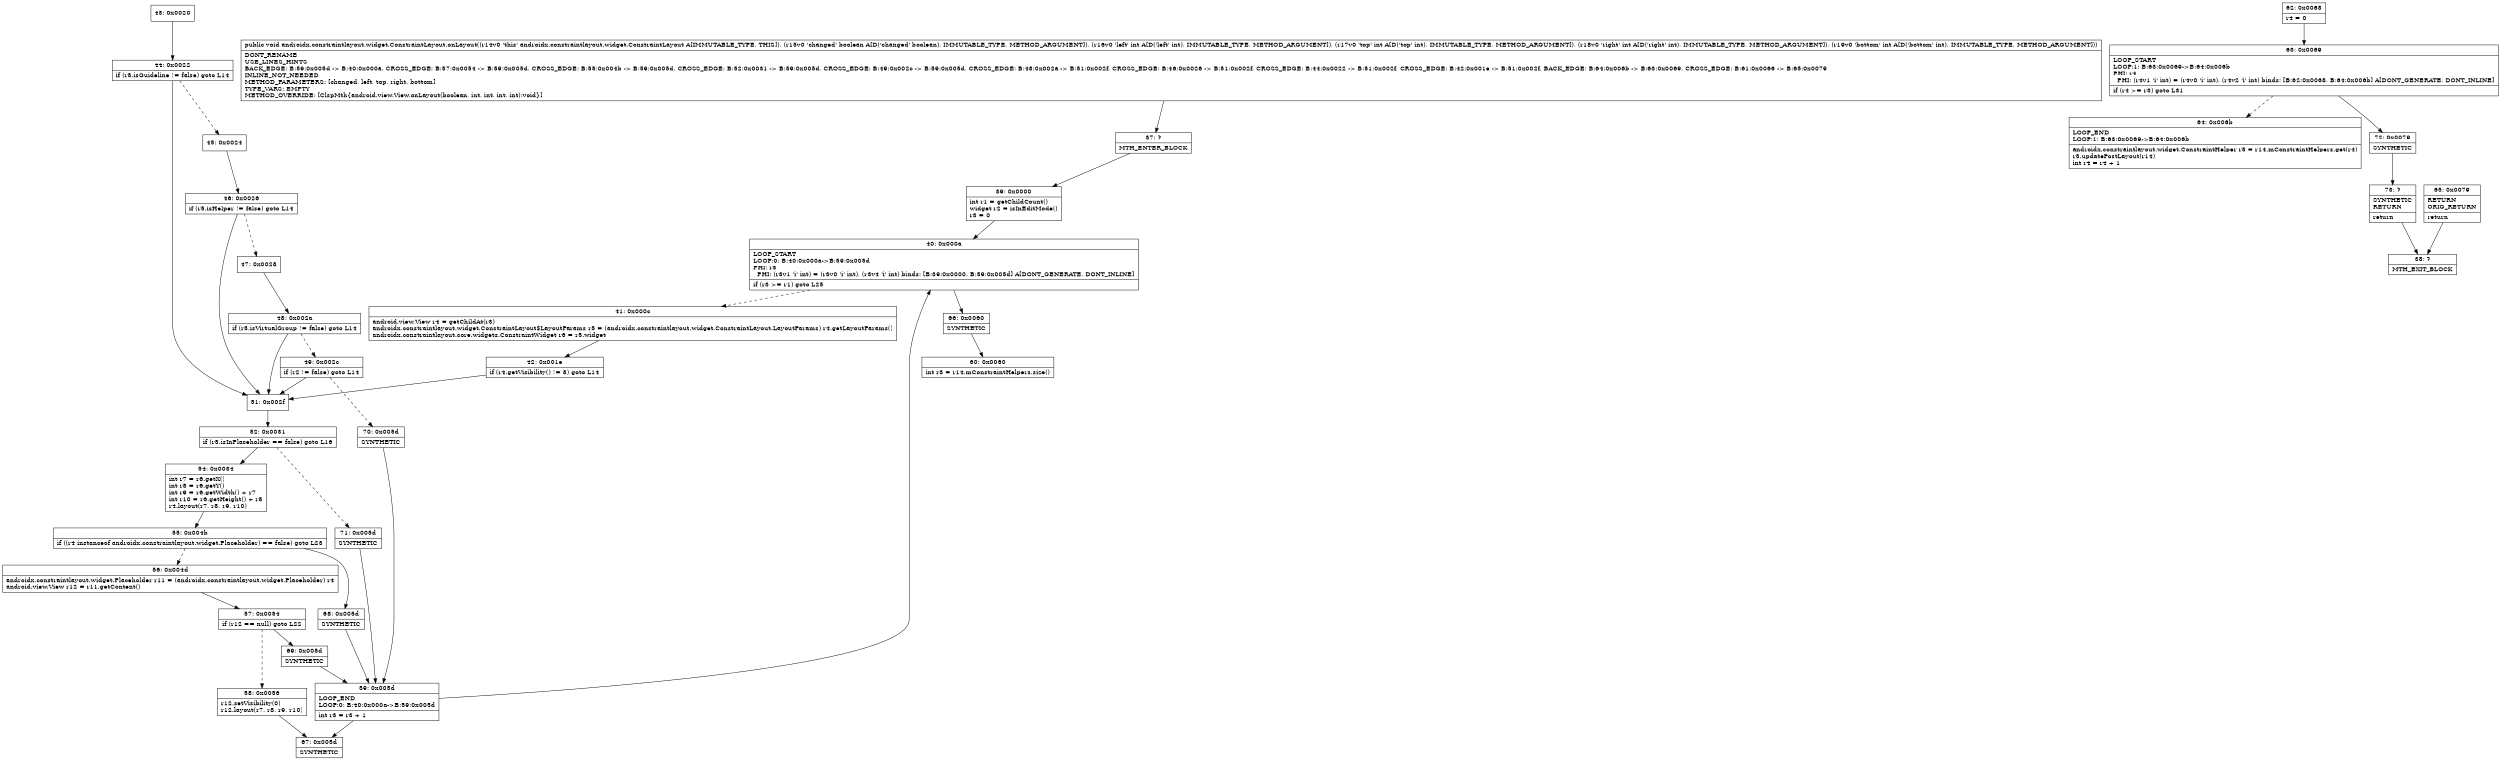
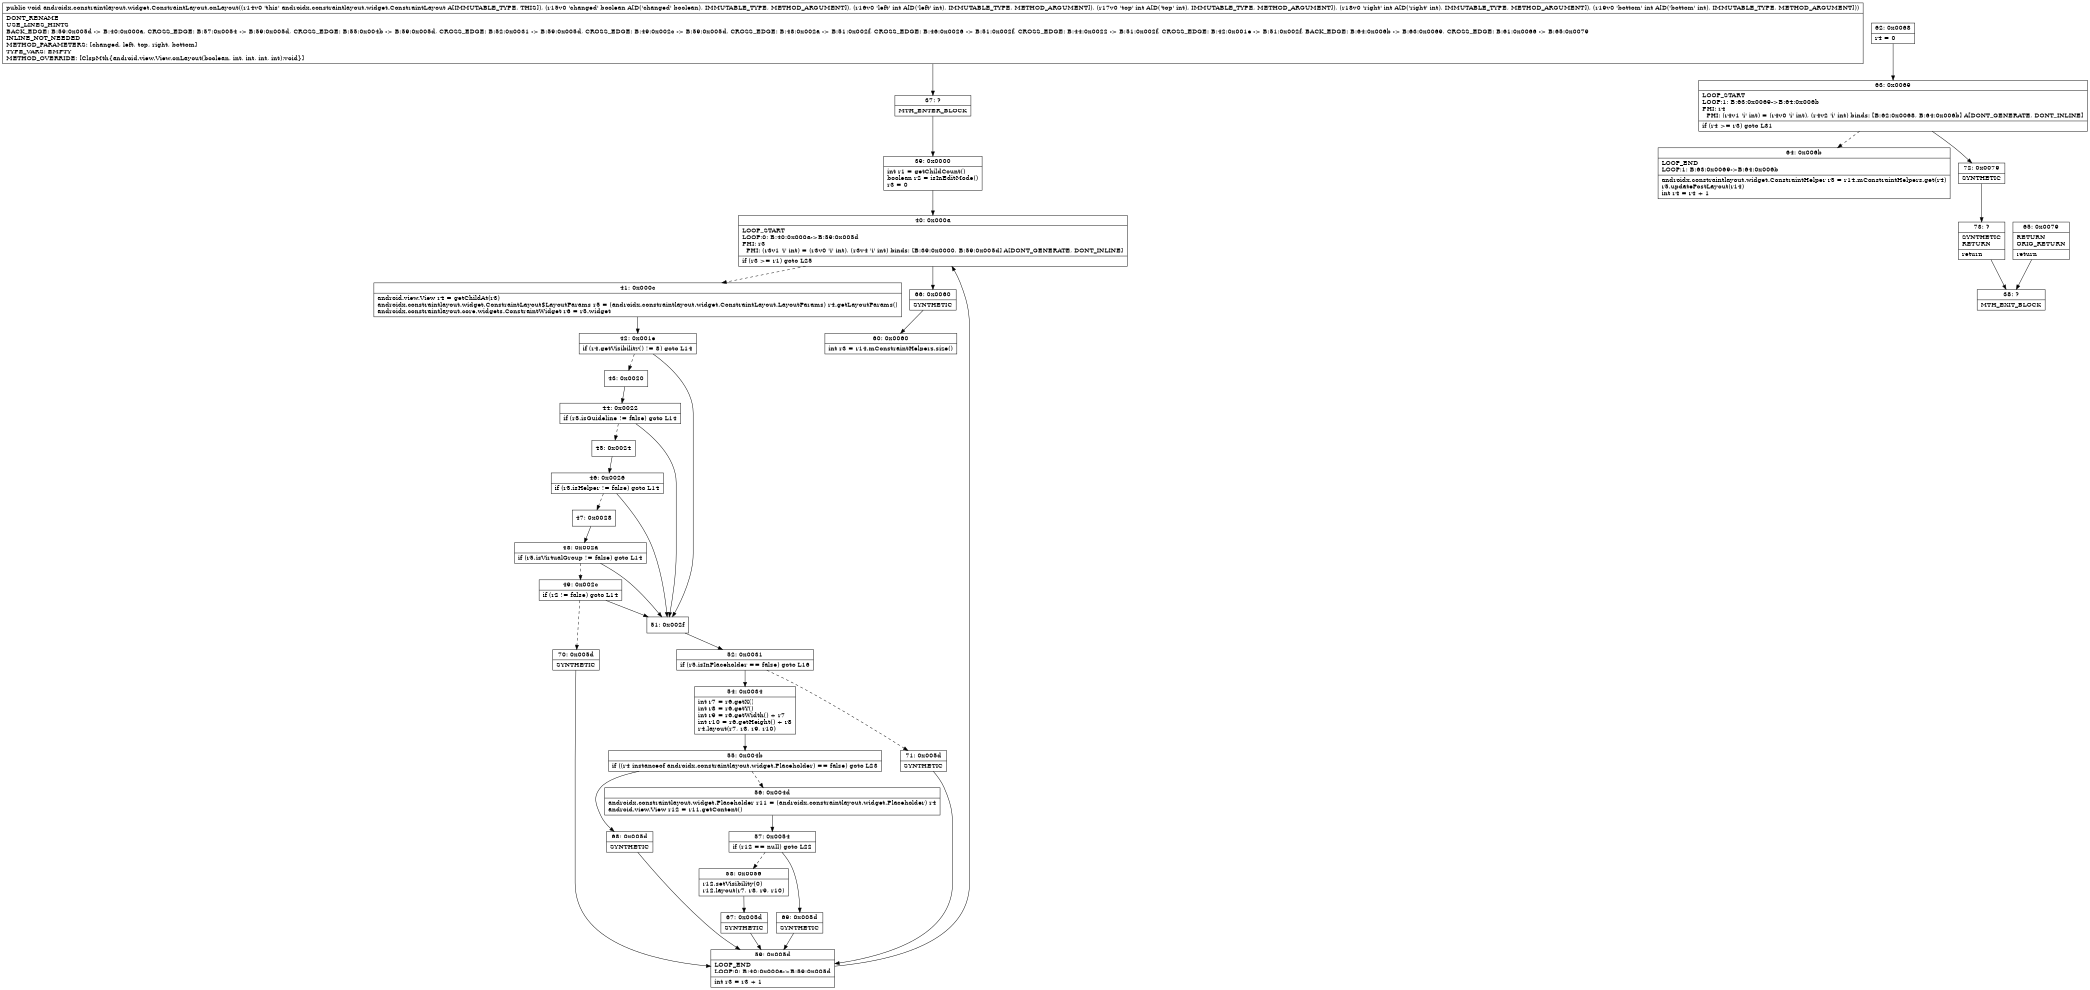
node "39: 0x0000": text "widget r2 = isInEditMode()" -> "boolean r2 = isInEditMode()"
edge "42: 0x001e" -> "43: 0x0020": added
edge "59: 0x005d" -> "67: 0x005d": reversed
